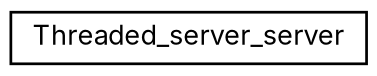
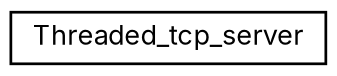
node "Threaded_server_server": label "Threaded_server_server" -> "Threaded_tcp_server"
